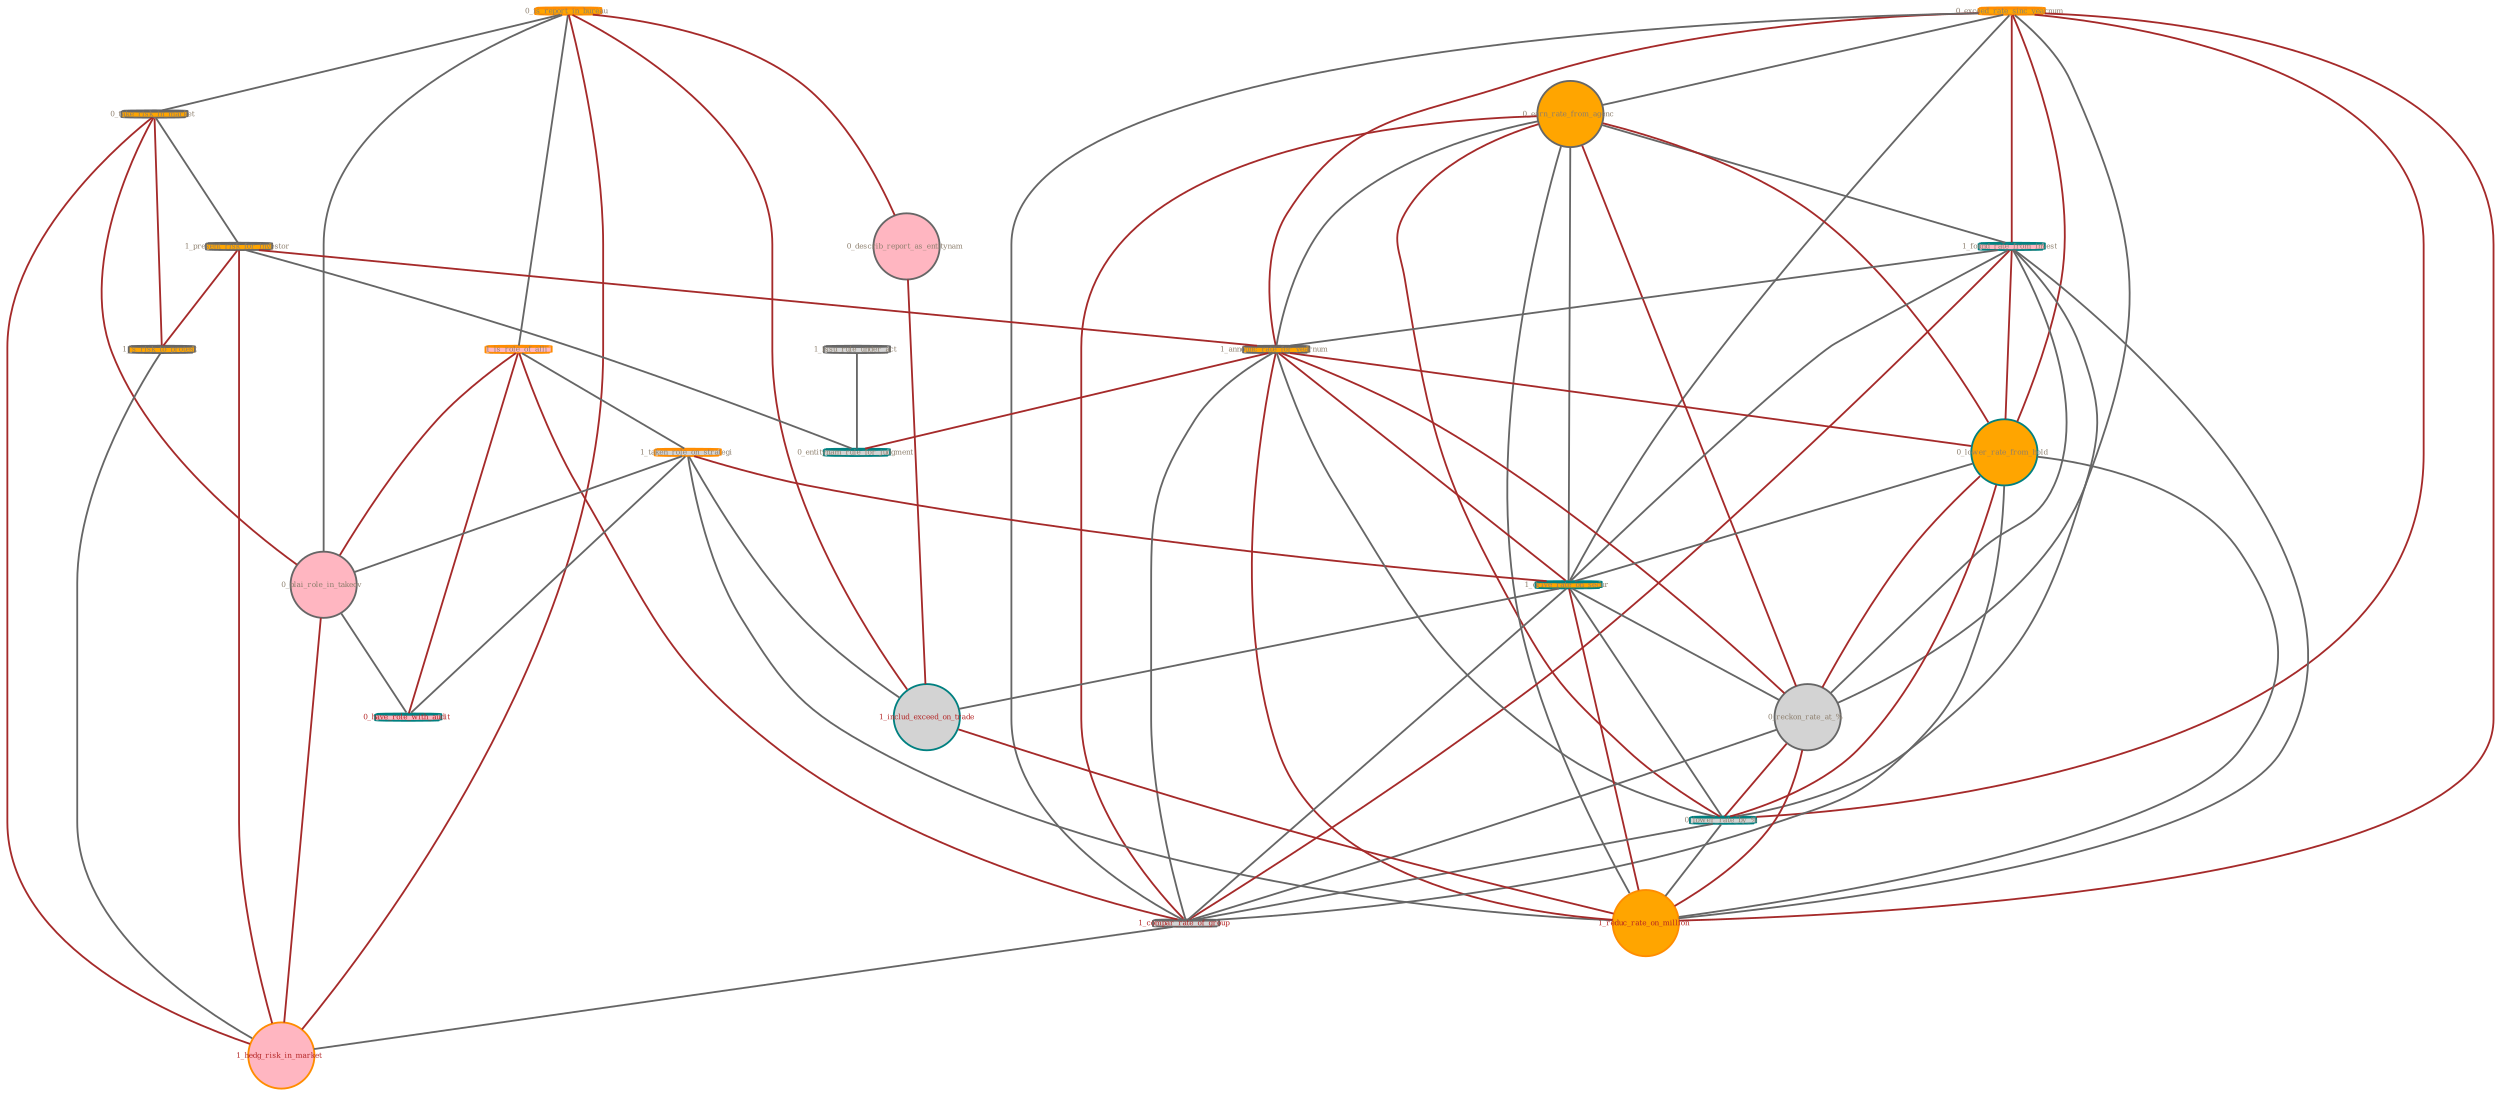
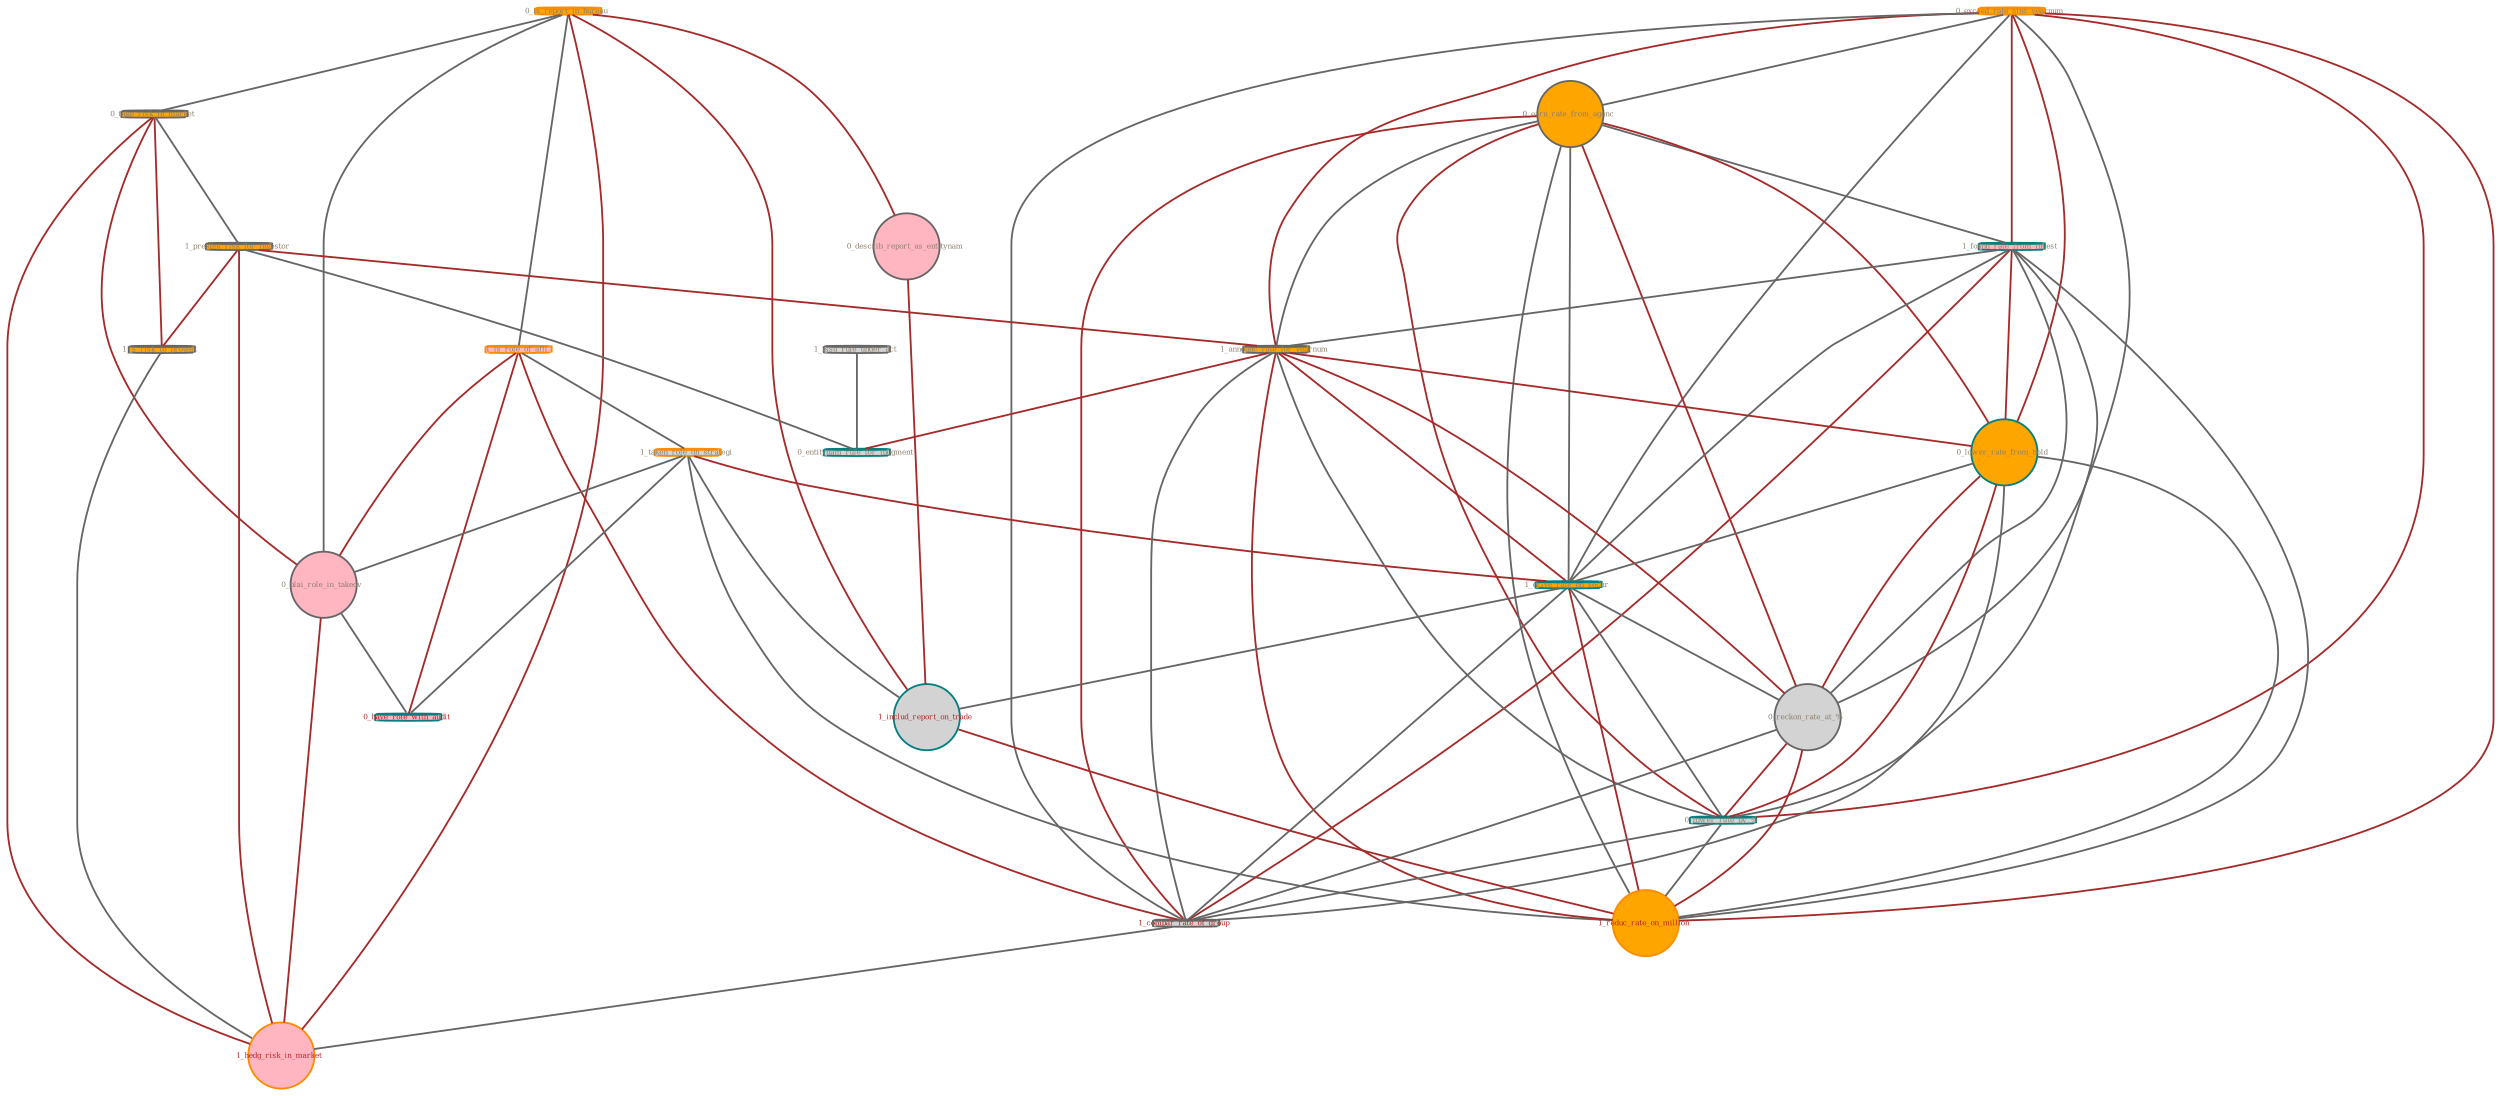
node "1_includ_exceed_on_trade": label "1_includ_exceed_on_trade" -> "1_includ_report_on_trade"
